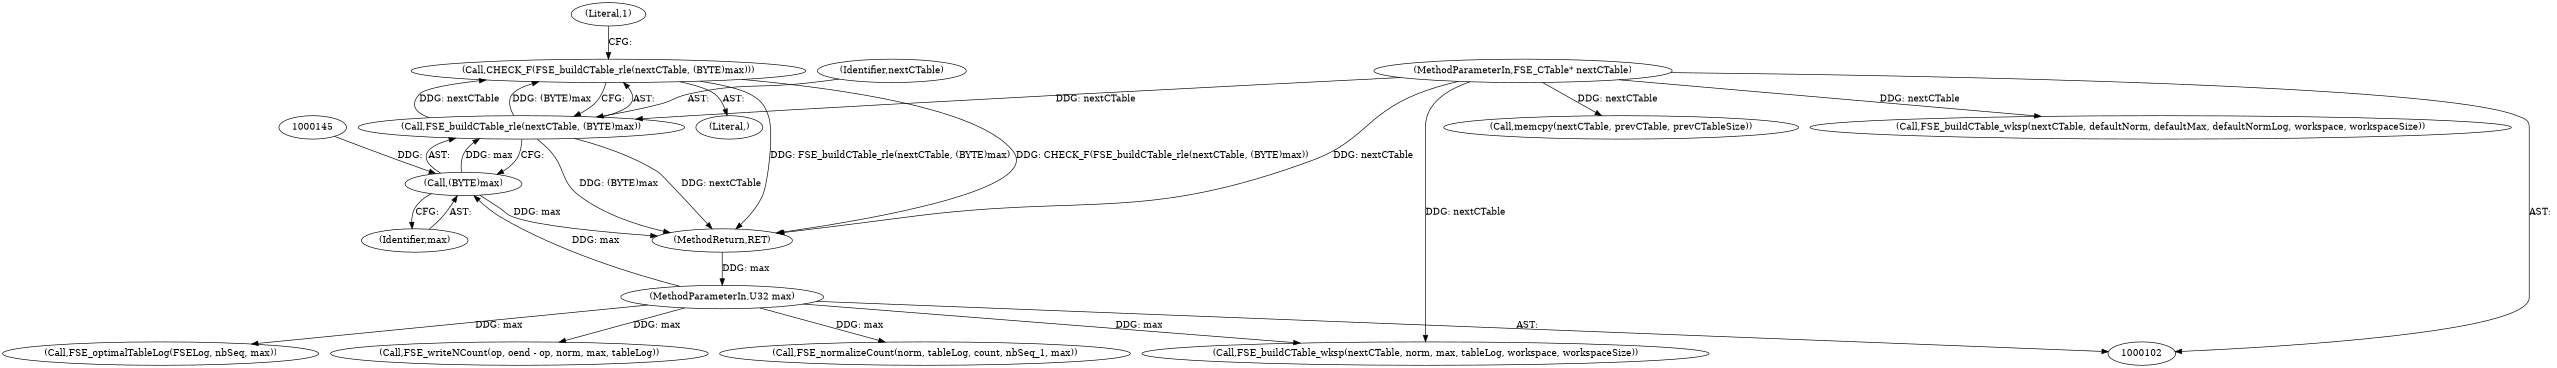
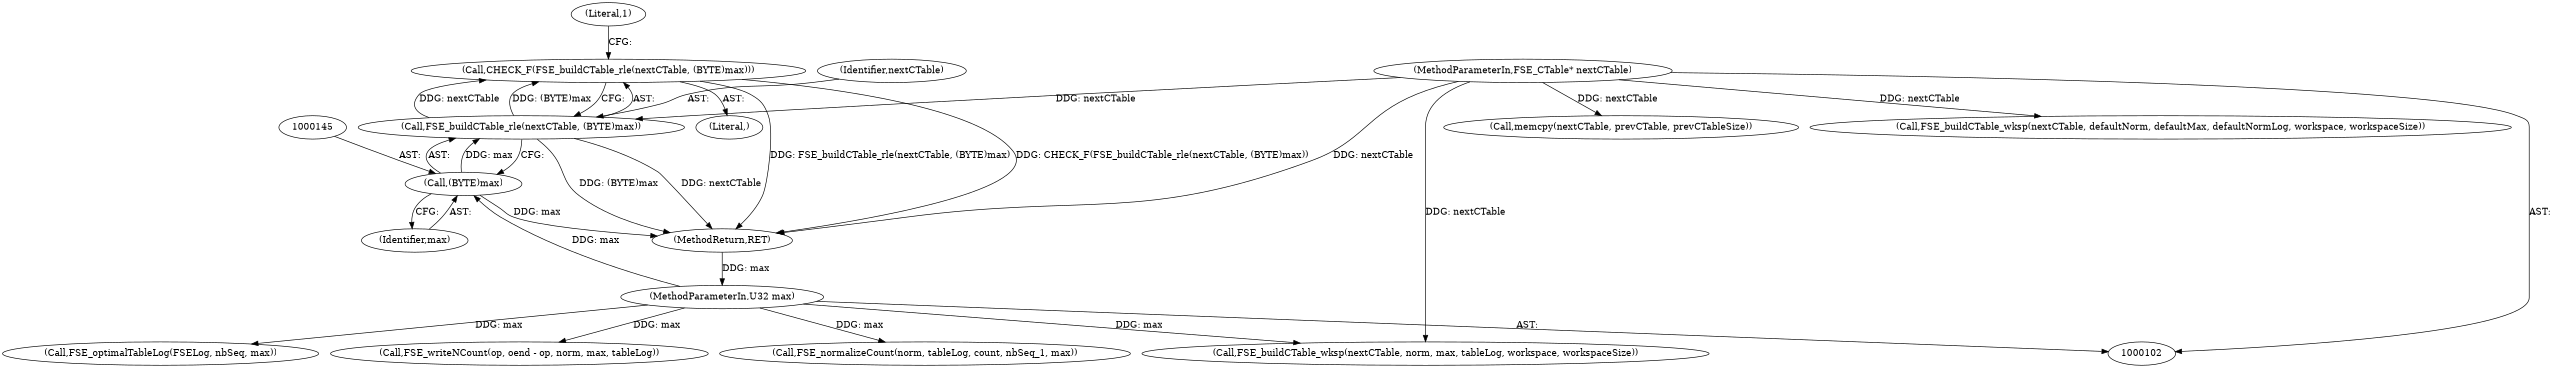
edge "1000145" -> "(Call,(BYTE)max)": label "DDG: " -> "AST: "
